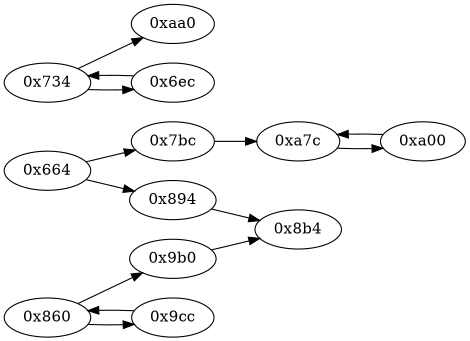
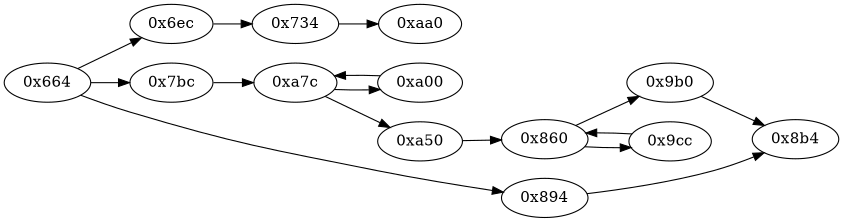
edge "0x734" -> "0x6ec": now "0x664" -> "0x6ec"
node "0xa50": added
